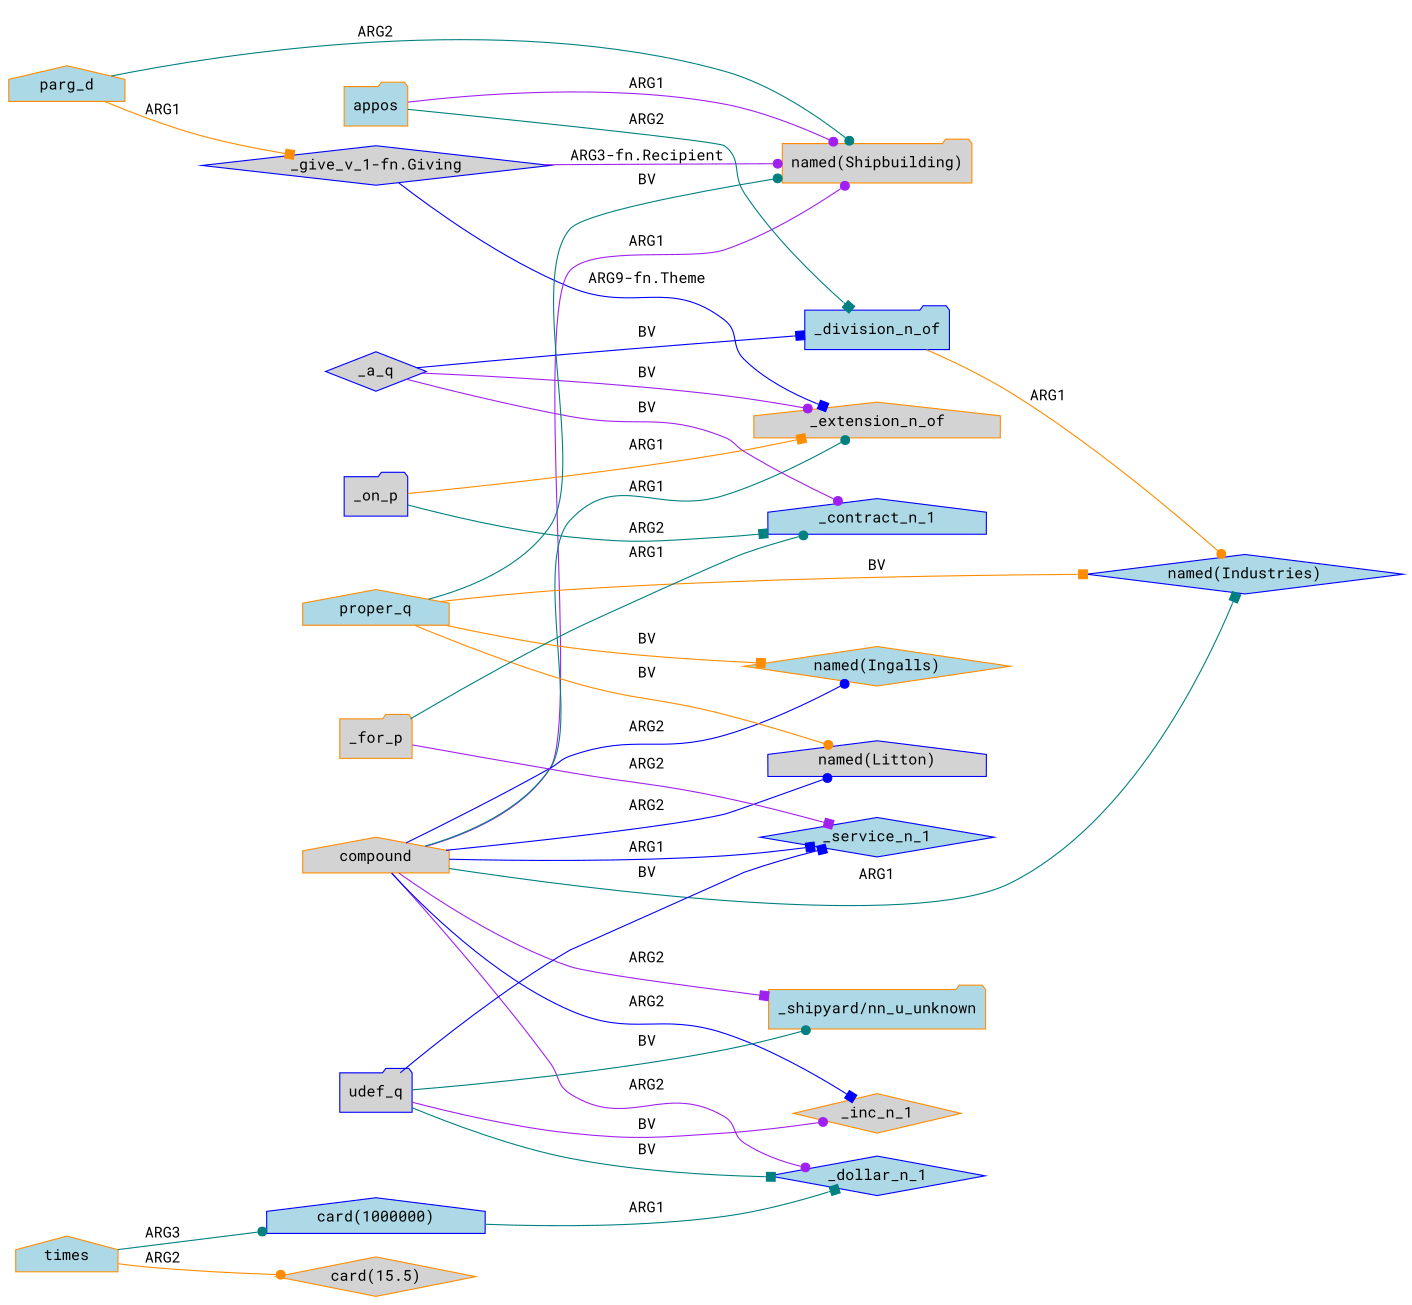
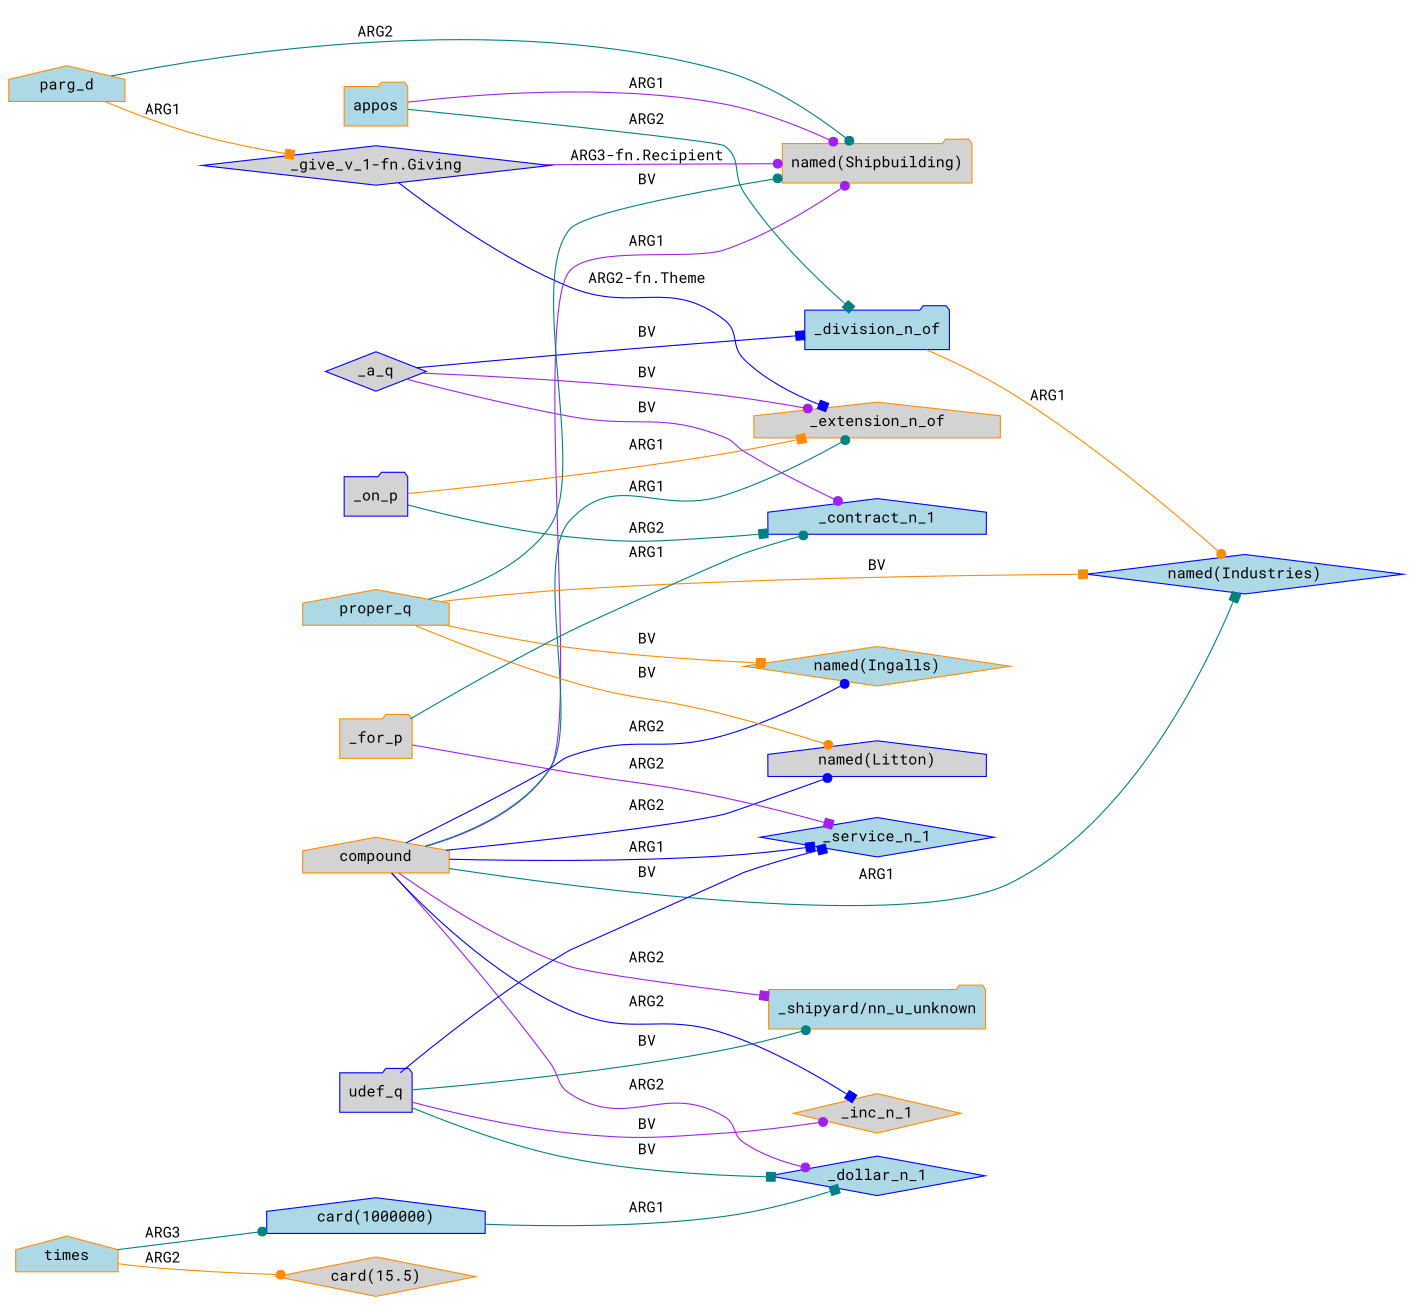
edge "_give_v_1-fn.Giving" -> "_extension_n_of": label "ARG9-fn.Theme" -> "ARG2-fn.Theme"
